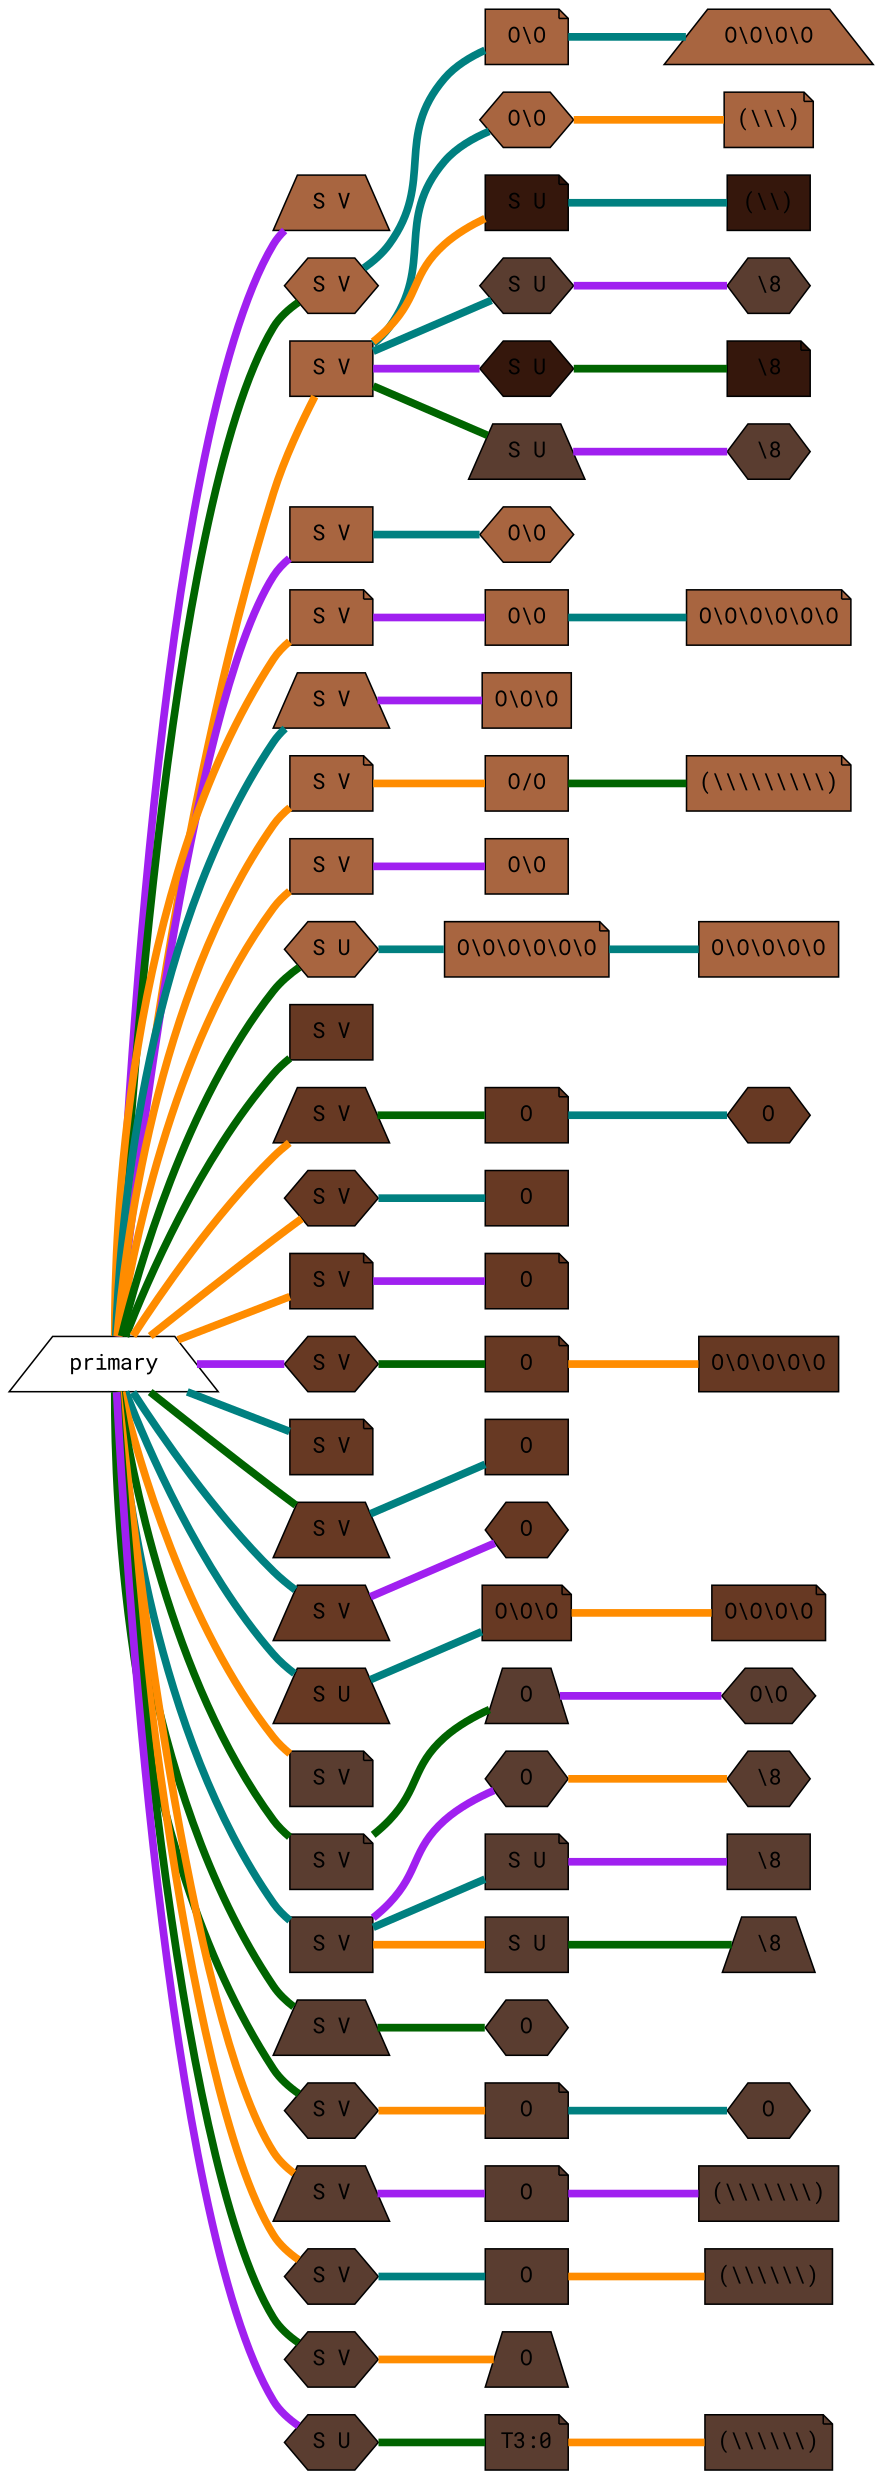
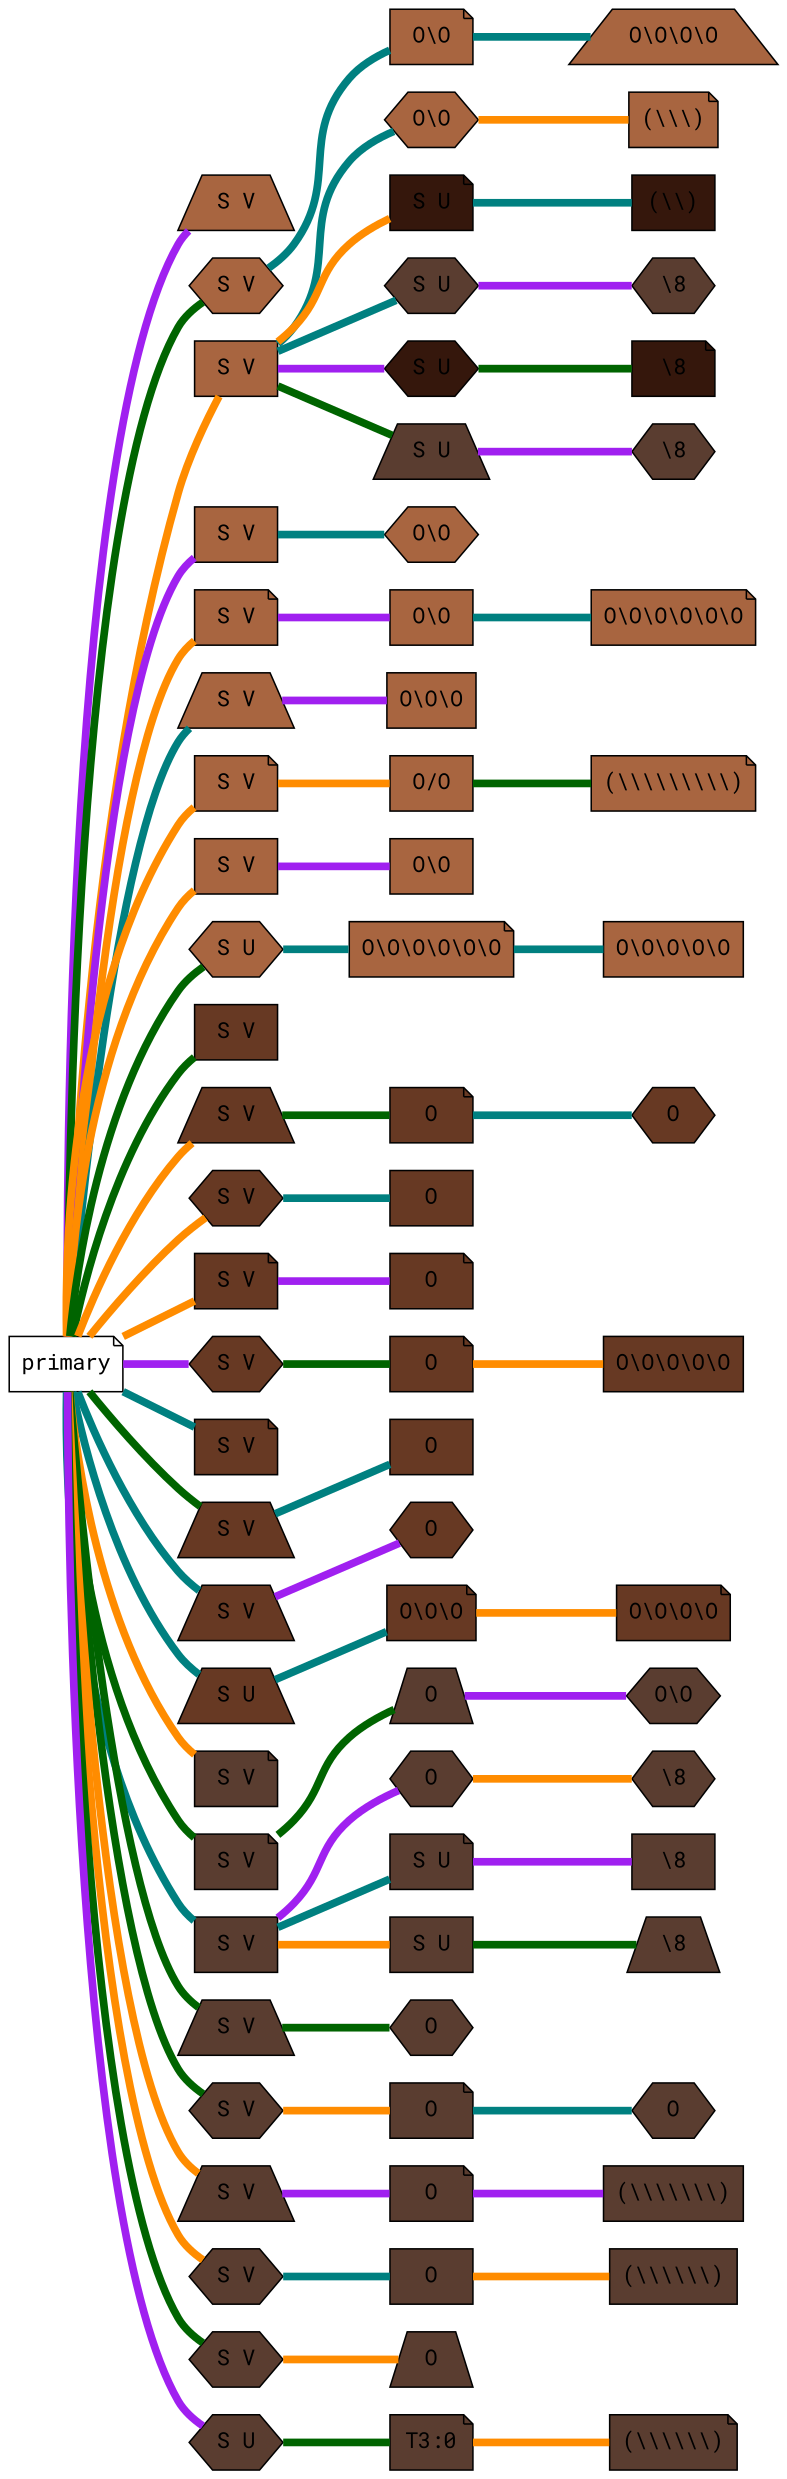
node "primary": shape trapezium -> note
